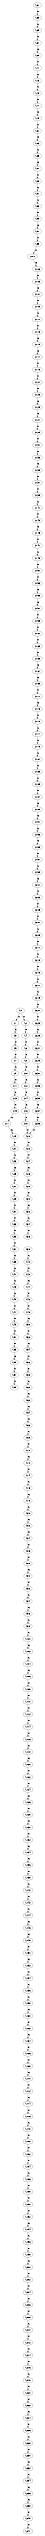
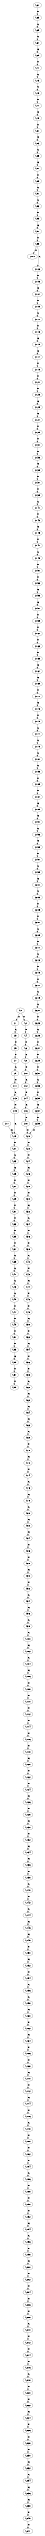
edge "S101" -> "S103": now "S99" -> "S103"
edge "S15" -> "S17": now "S15" -> "S19"
edge "S36" -> "S38": added, label "T"
